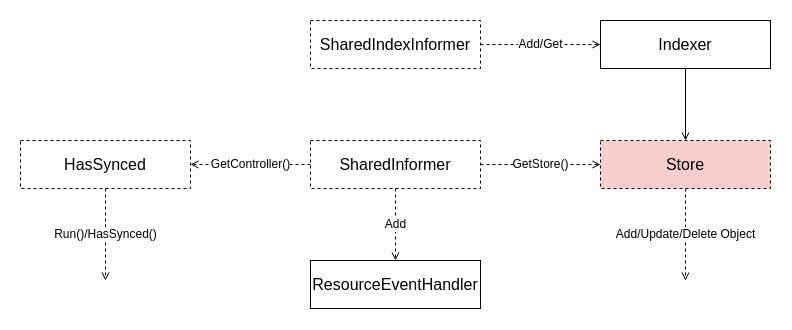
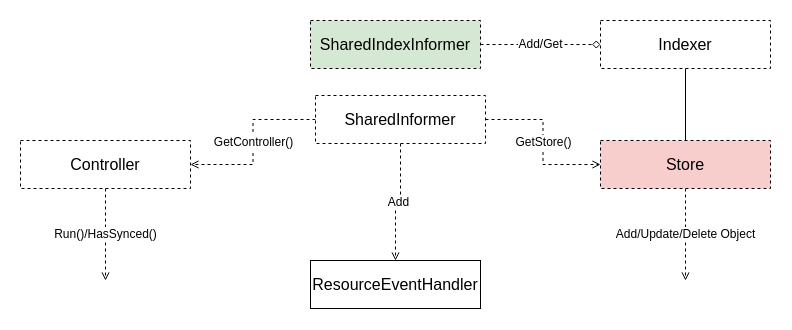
node "SharedIndexInformer": fillcolor #ffffff -> #d5e8d4
edge "SharedIndexInformer" -> "Indexer": arrowhead open -> diamond
node "Indexer": style solid -> dashed
edge "Indexer" -> "Store": arrowhead open -> none
node "HasSynced": label "HasSynced" -> "Controller"
node "SharedInformer": moved (396, 165) -> (401, 120)
